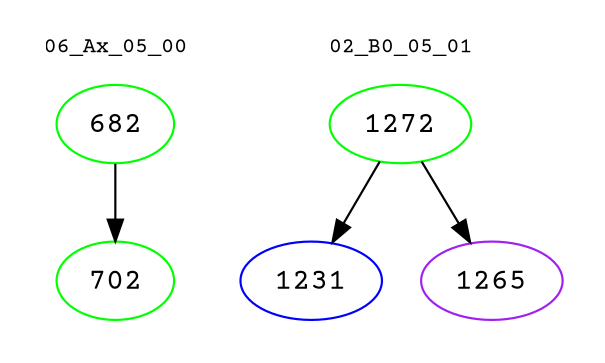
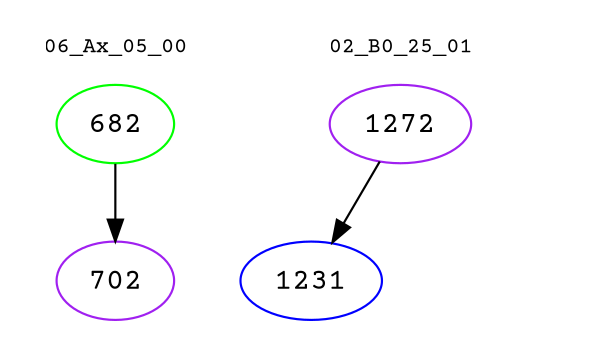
cluster "02_B0_05_01": label "02_B0_05_01" -> "02_B0_25_01"
node "1272": color green -> purple
node "702": color green -> purple
node "1265": removed
